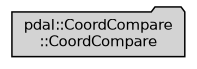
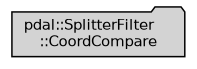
node "pdal::CoordCompare ::CoordCompare": label "pdal::CoordCompare ::CoordCompare" -> "pdal::SplitterFilter ::CoordCompare"
